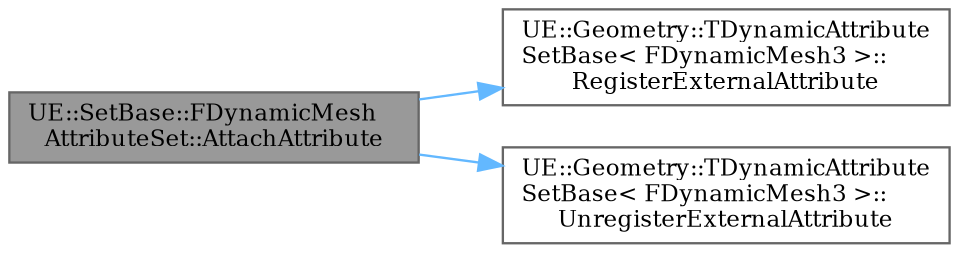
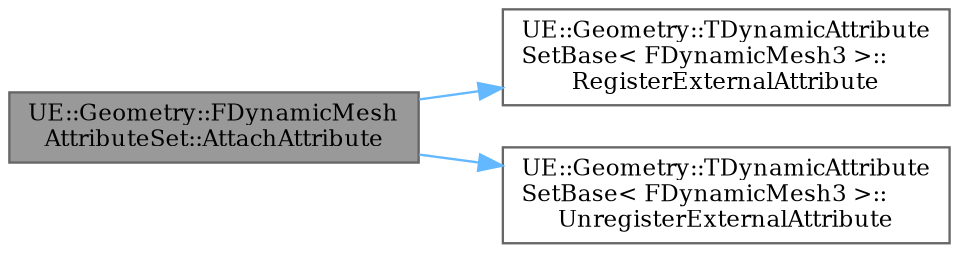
node "UE::SetBase::FDynamicMesh AttributeSet::AttachAttribute": label "UE::SetBase::FDynamicMesh AttributeSet::AttachAttribute" -> "UE::Geometry::FDynamicMesh AttributeSet::AttachAttribute"
